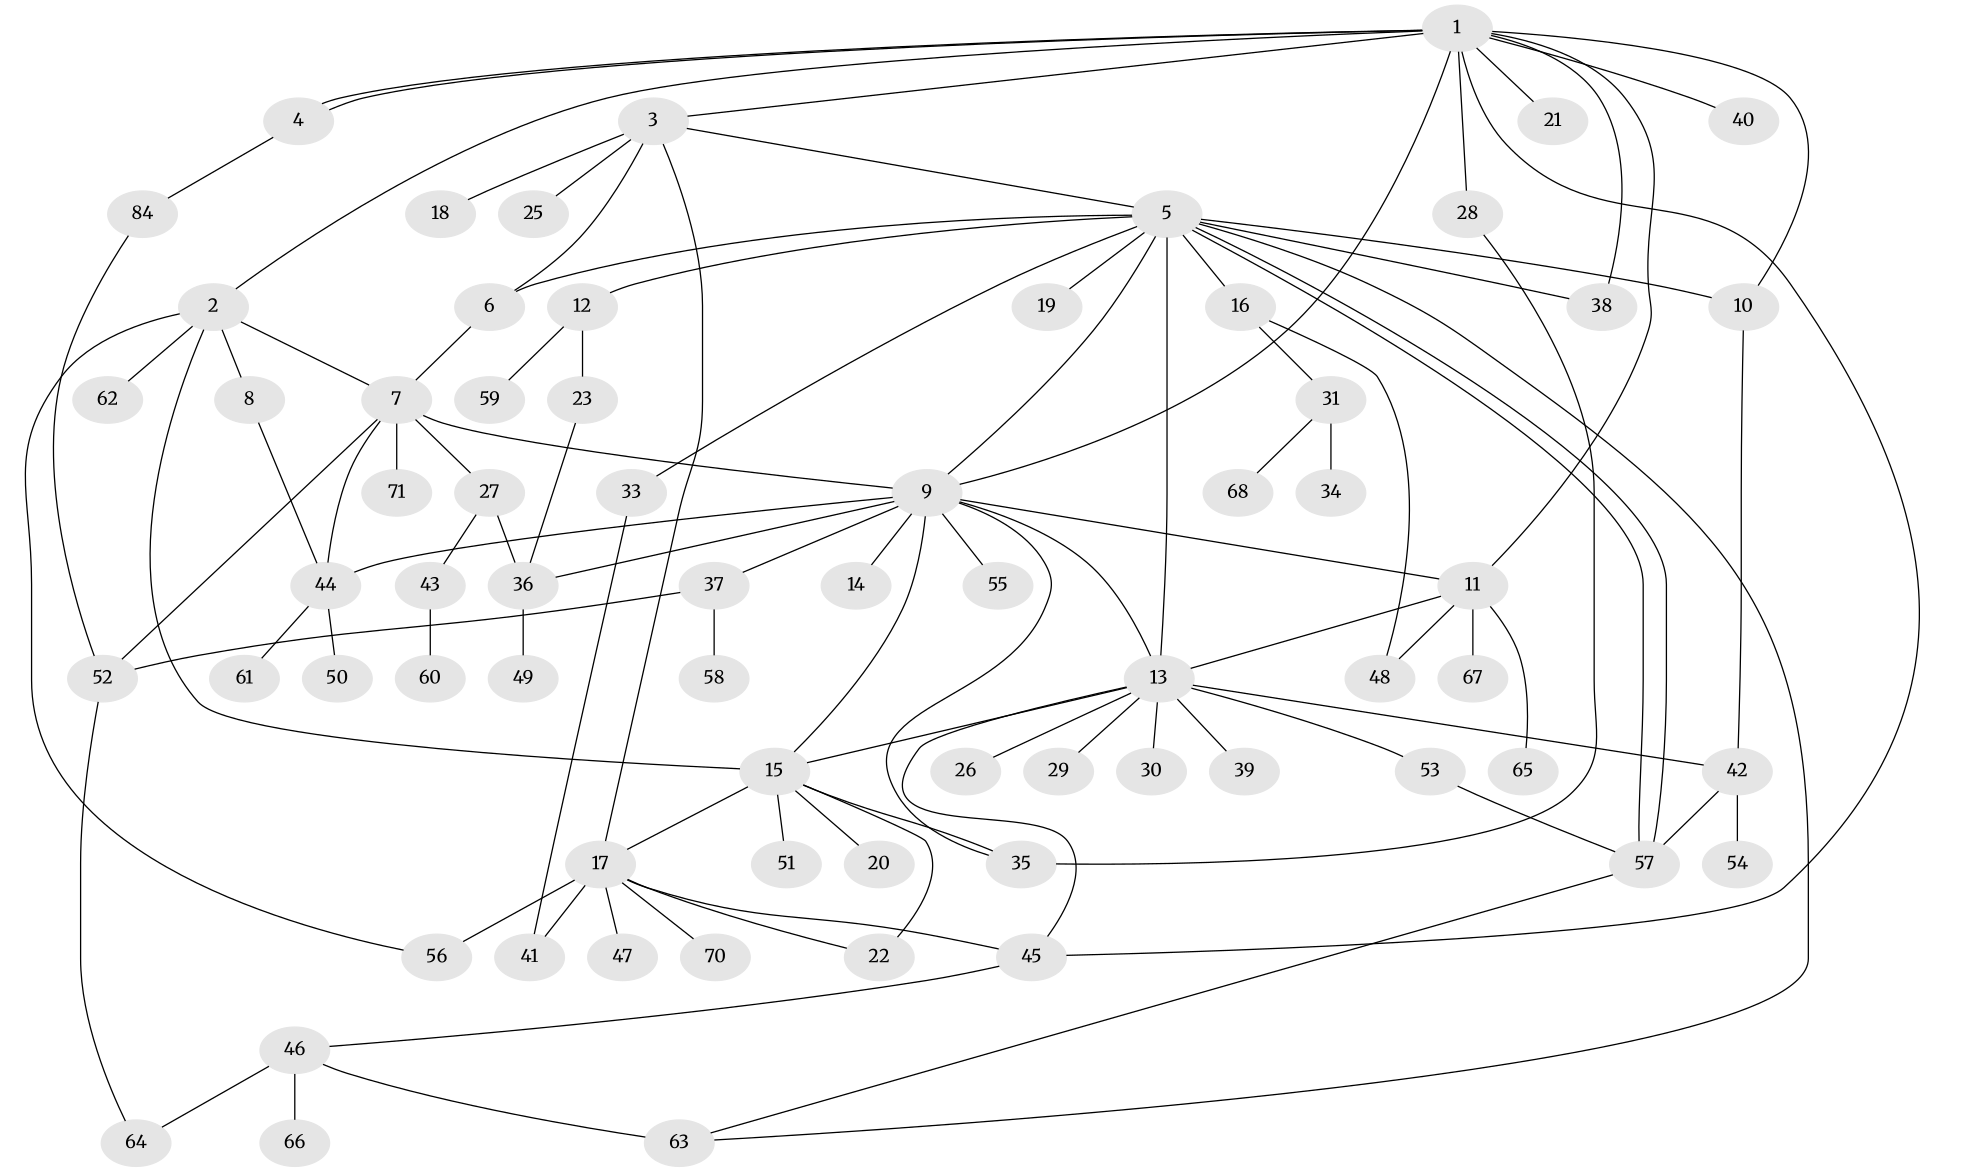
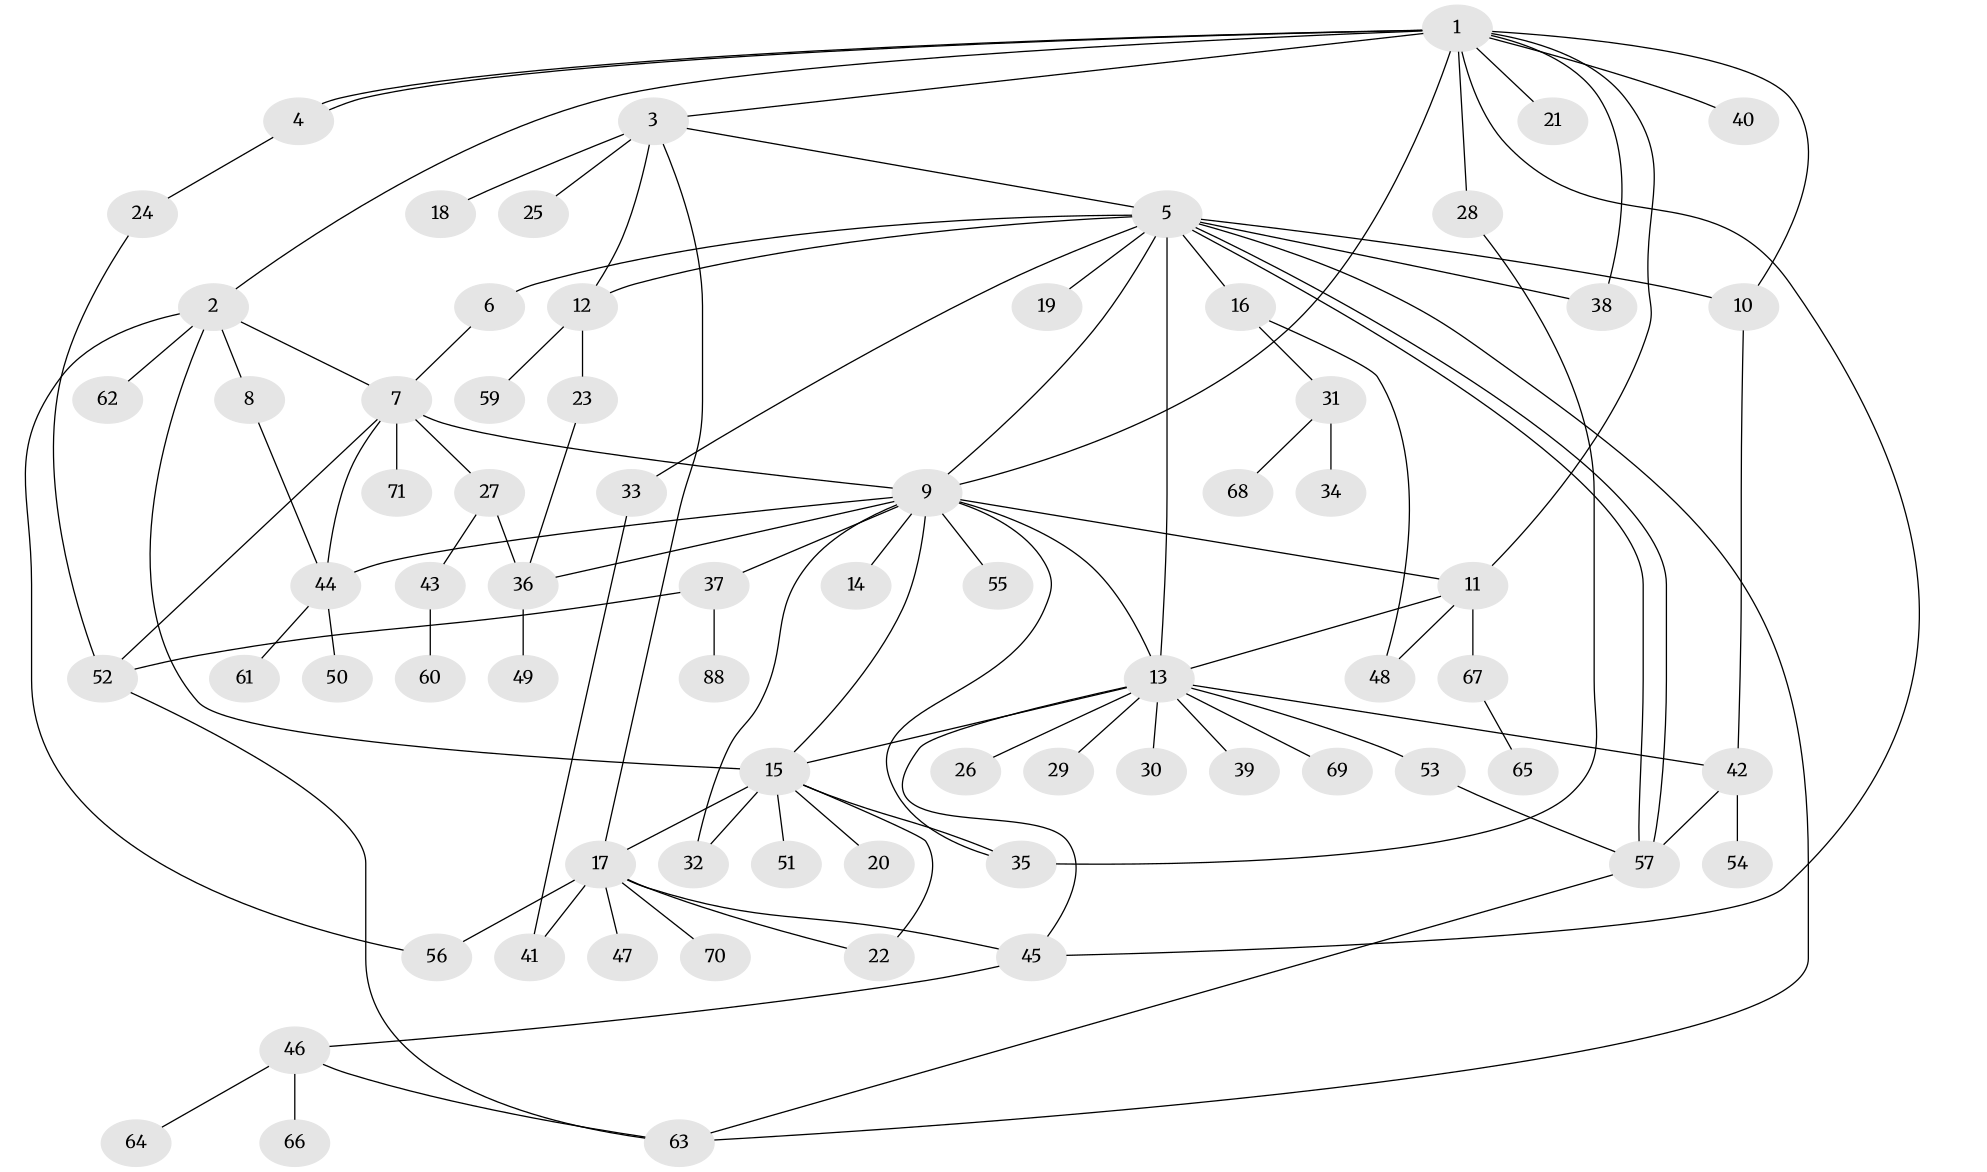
node "84": label "84" -> "24"
edge "3" -- "6": now "3" -- "12"
edge "11" -- "65": now "67" -- "65"
node "58": label "58" -> "88"
node "69": added
node "32": added
edge "52" -- "64": now "52" -- "63"
